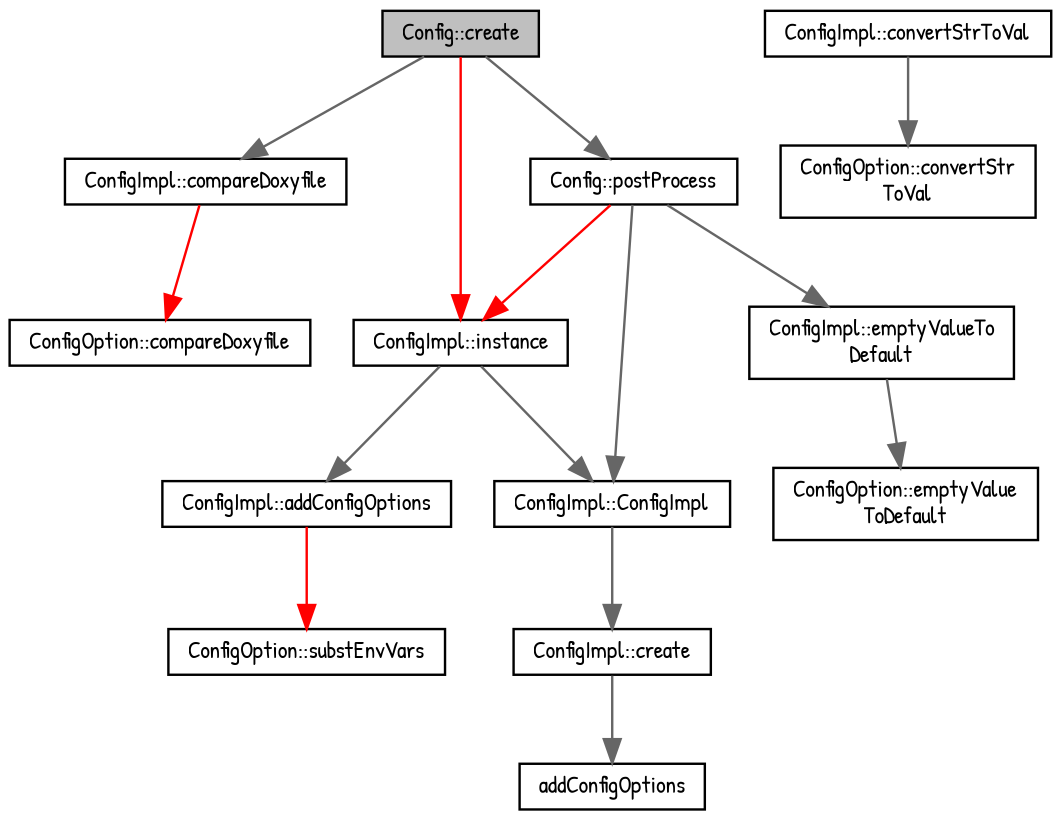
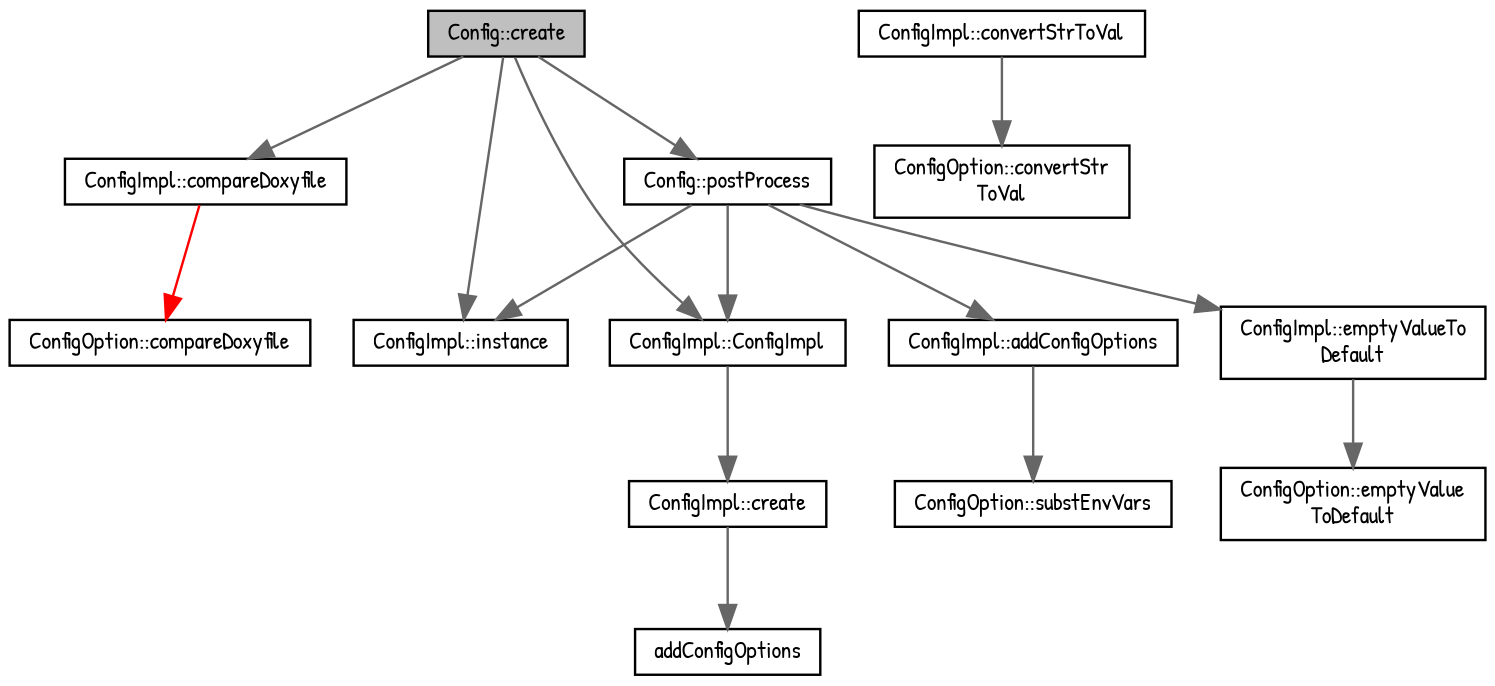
edge "Config::create" -> "ConfigImpl::instance": color red -> gray40
edge "Config::postProcess" -> "ConfigImpl::instance": color red -> gray40
edge "ConfigImpl::instance" -> "ConfigImpl::addConfigOptions": now "Config::postProcess" -> "ConfigImpl::addConfigOptions"
edge "ConfigImpl::instance" -> "ConfigImpl::ConfigImpl": now "Config::create" -> "ConfigImpl::ConfigImpl"
edge "ConfigImpl::addConfigOptions" -> "ConfigOption::substEnvVars": color red -> gray40
